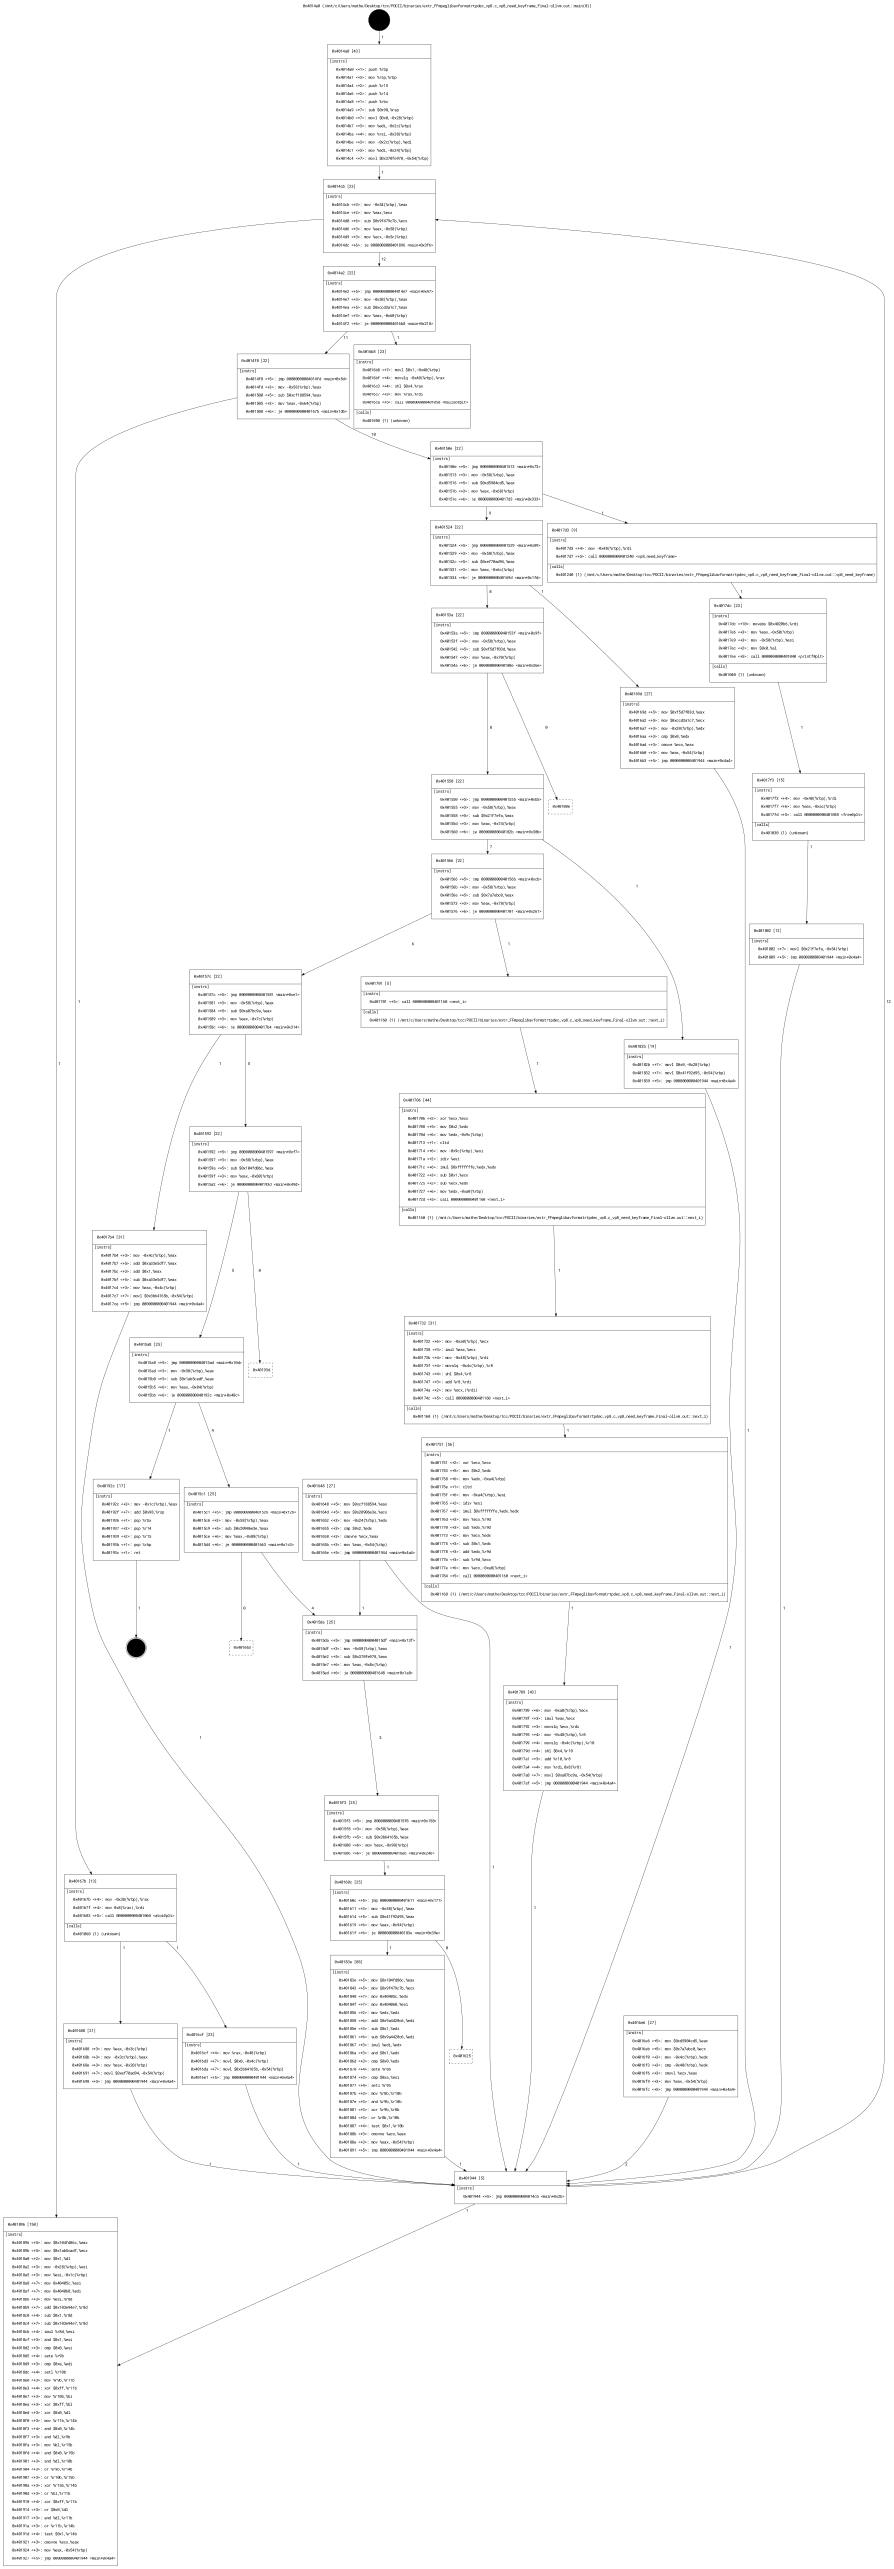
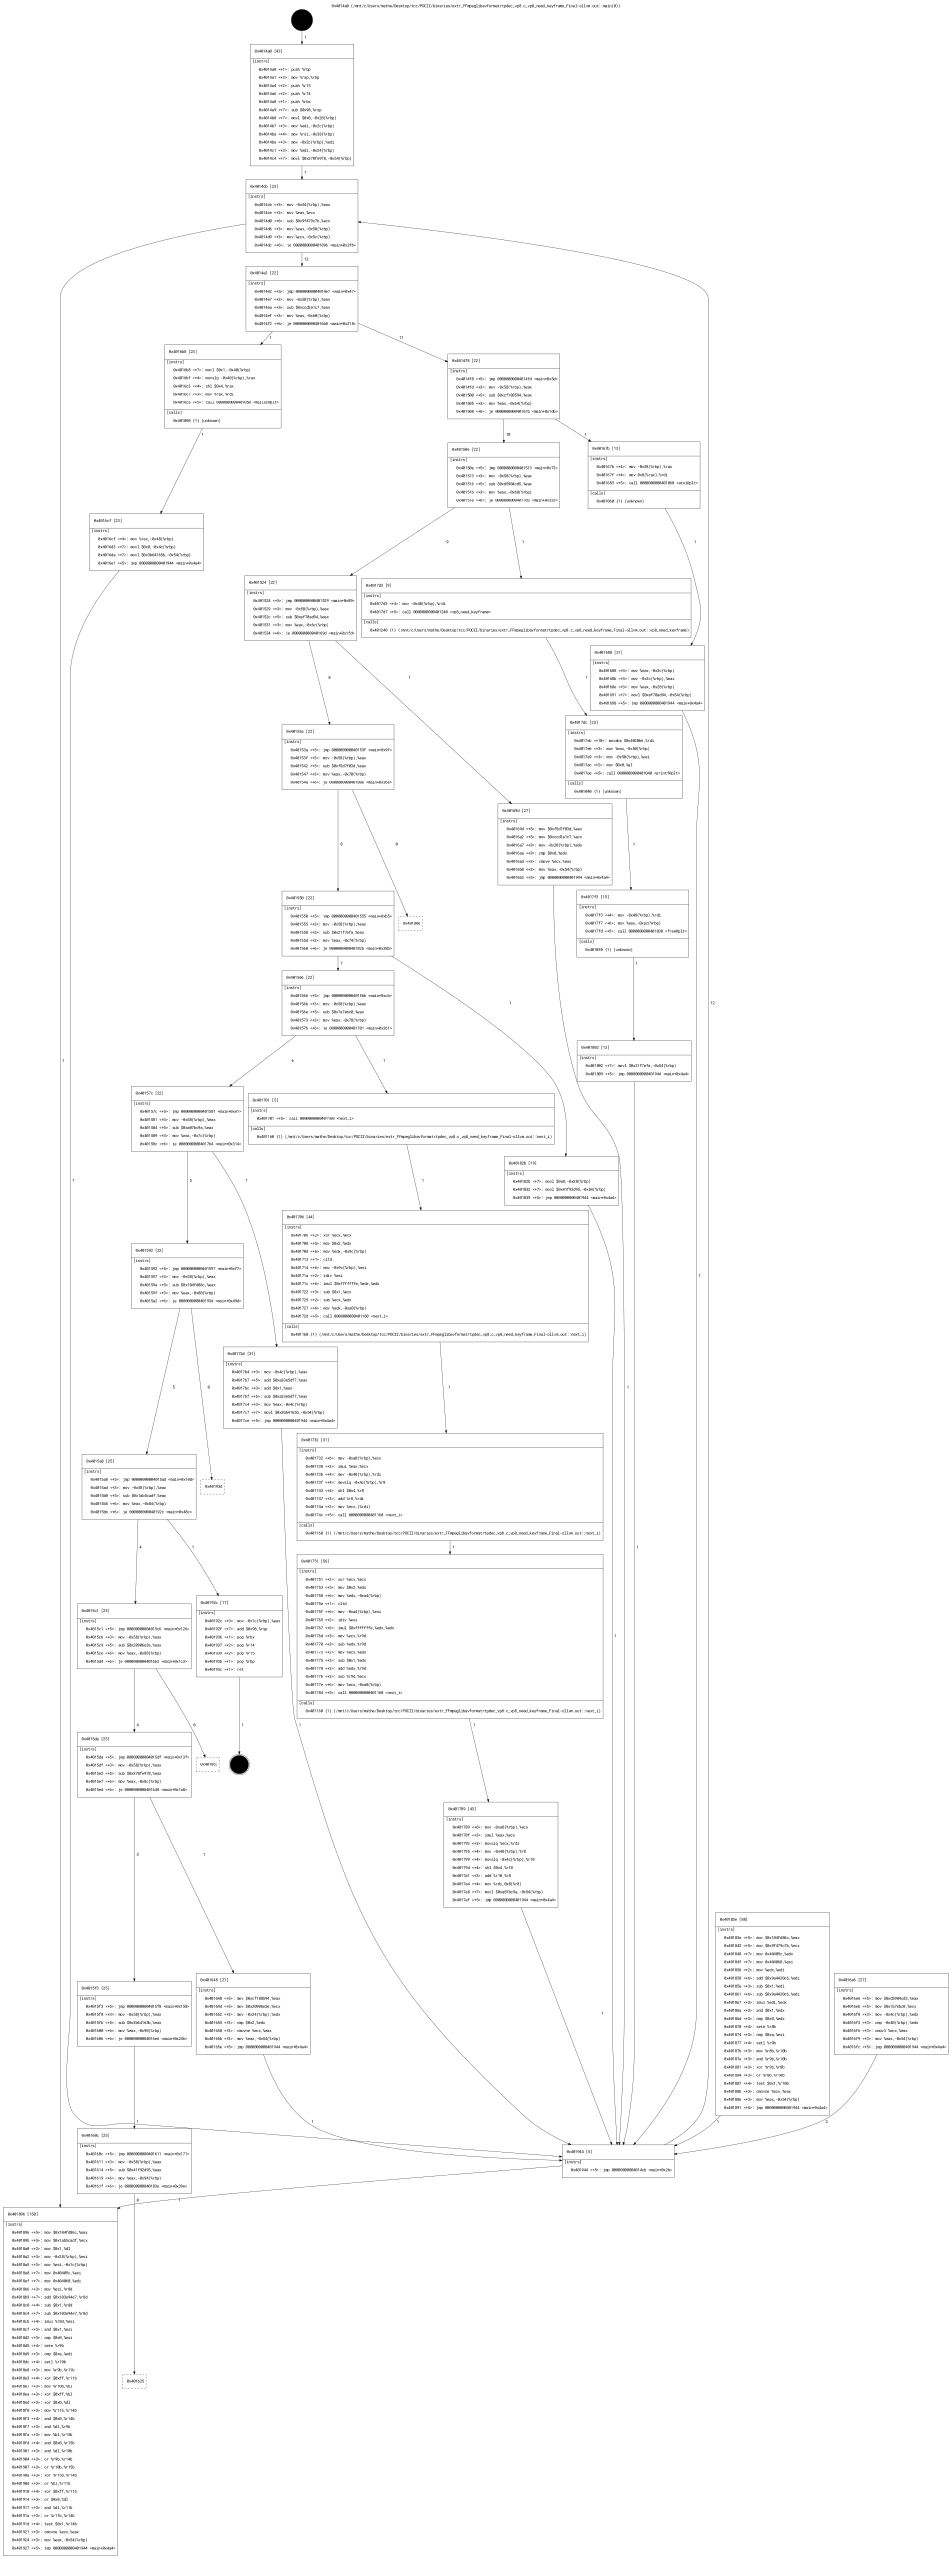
edge "0x401648 [27]" -> "0x4015da [25]": reversed
edge "0x40160c [25]" -> "0x40183e [88]": removed, label "1"
edge "0x40167b [13]" -> "0x4016cf [23]": now "0x4016b8 [23]" -> "0x4016cf [23]"
